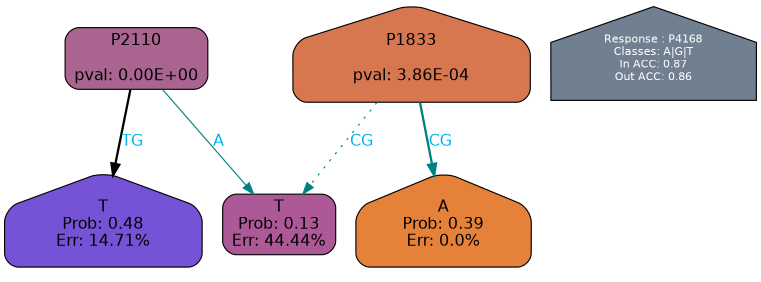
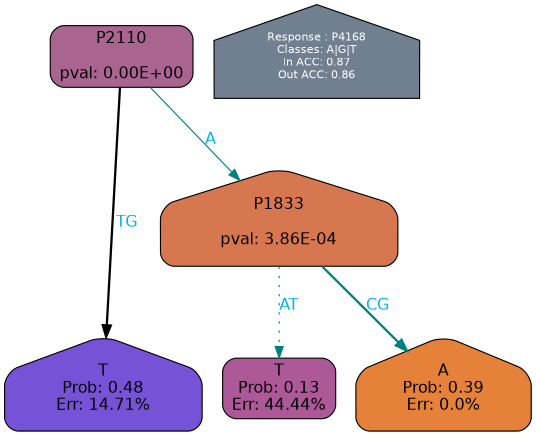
edge "P2110 pval: 0.00E+00" -> "T Prob: 0.13 Err: 44.44%": now "P2110 pval: 0.00E+00" -> "P1833 pval: 3.86E-04"
edge "P1833 pval: 3.86E-04" -> "T Prob: 0.13 Err: 44.44%": label "CG" -> "AT"
